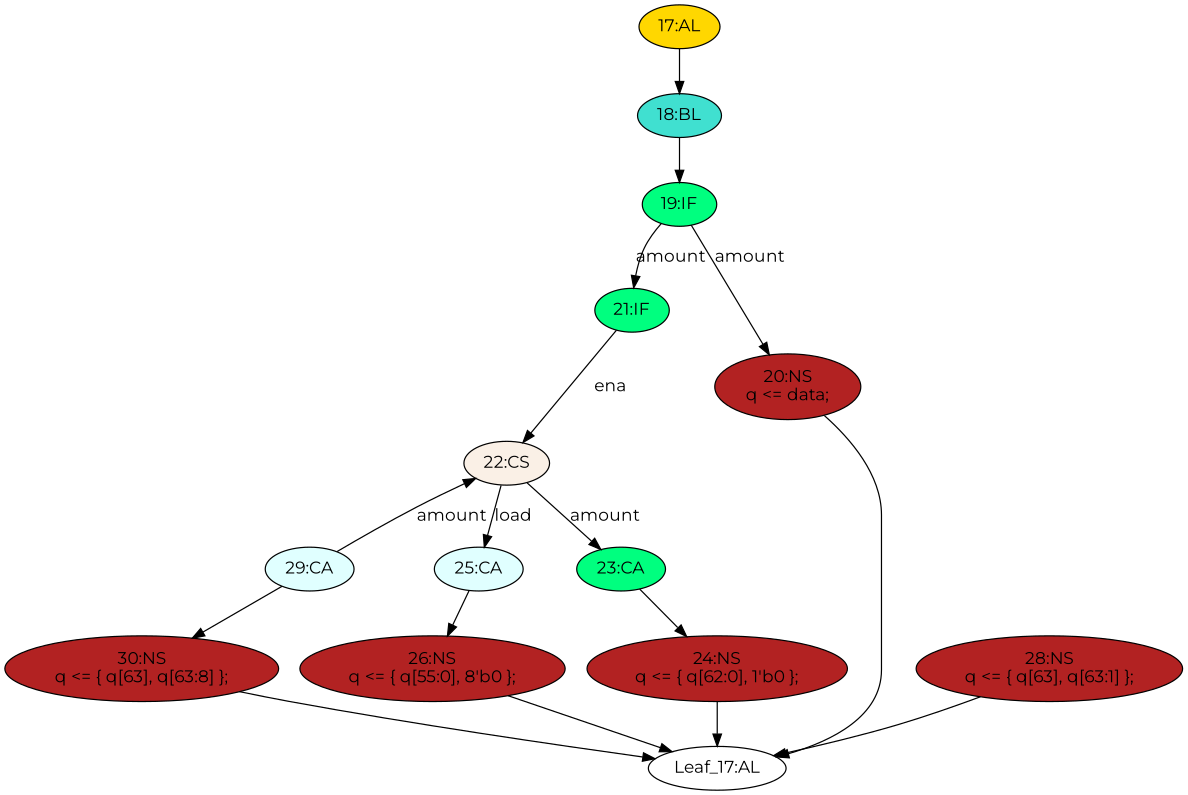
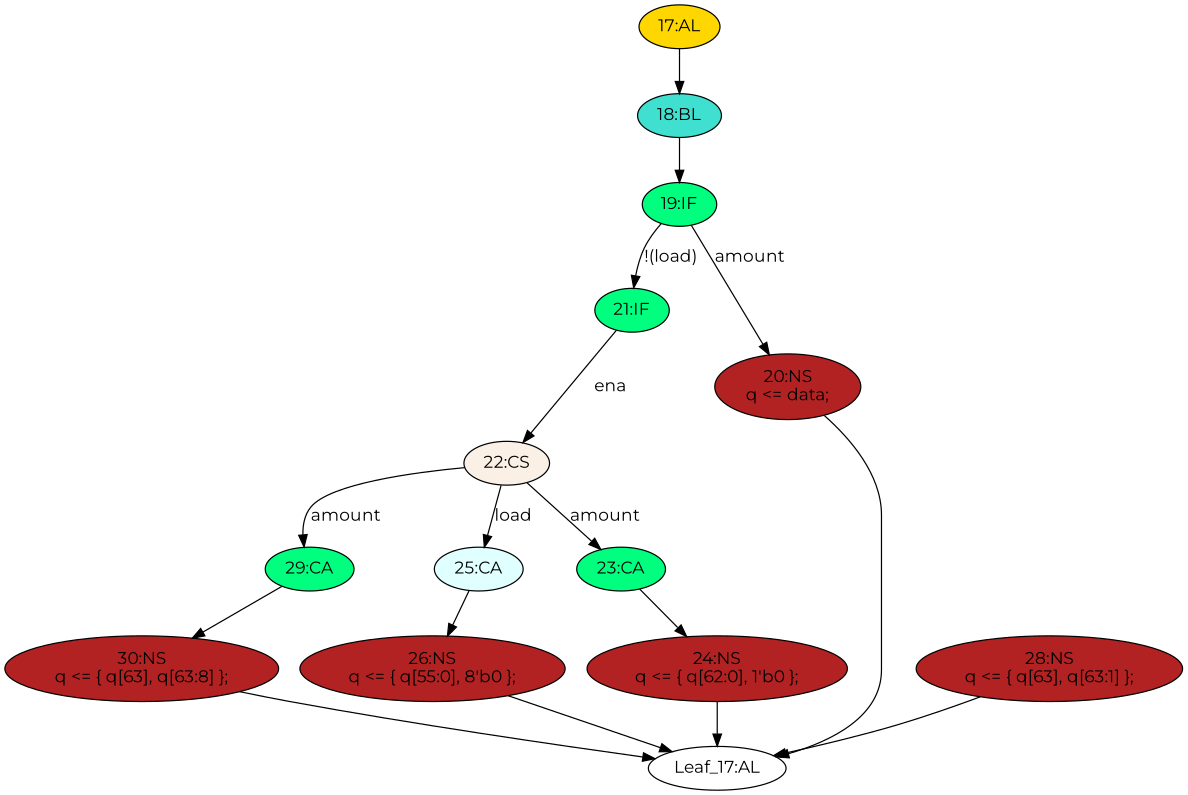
edge "19:IF" -> "21:IF": label "amount" -> "!(load)"
edge "29:CA" -> "22:CS": reversed
node "29:CA": fillcolor lightcyan -> springgreen
